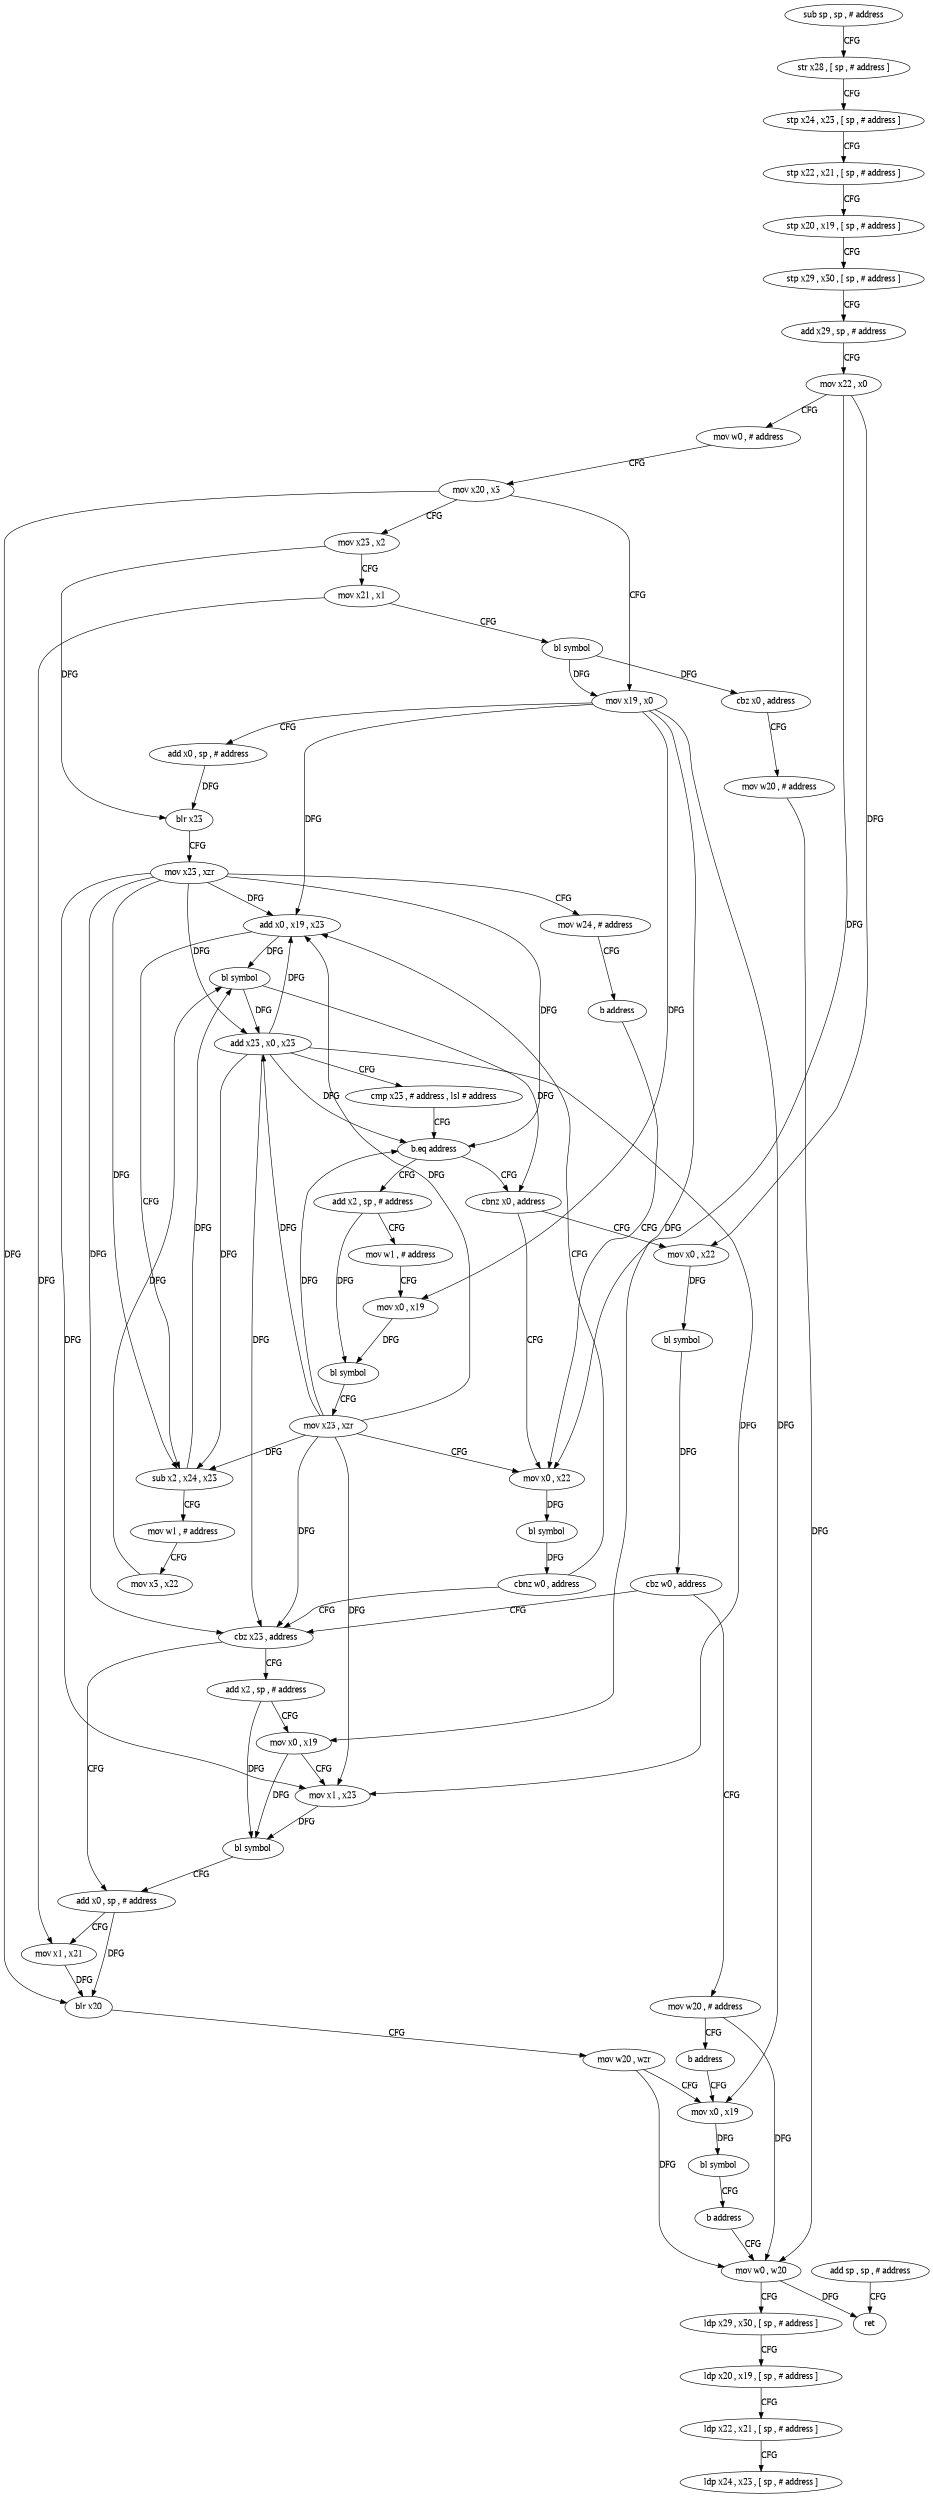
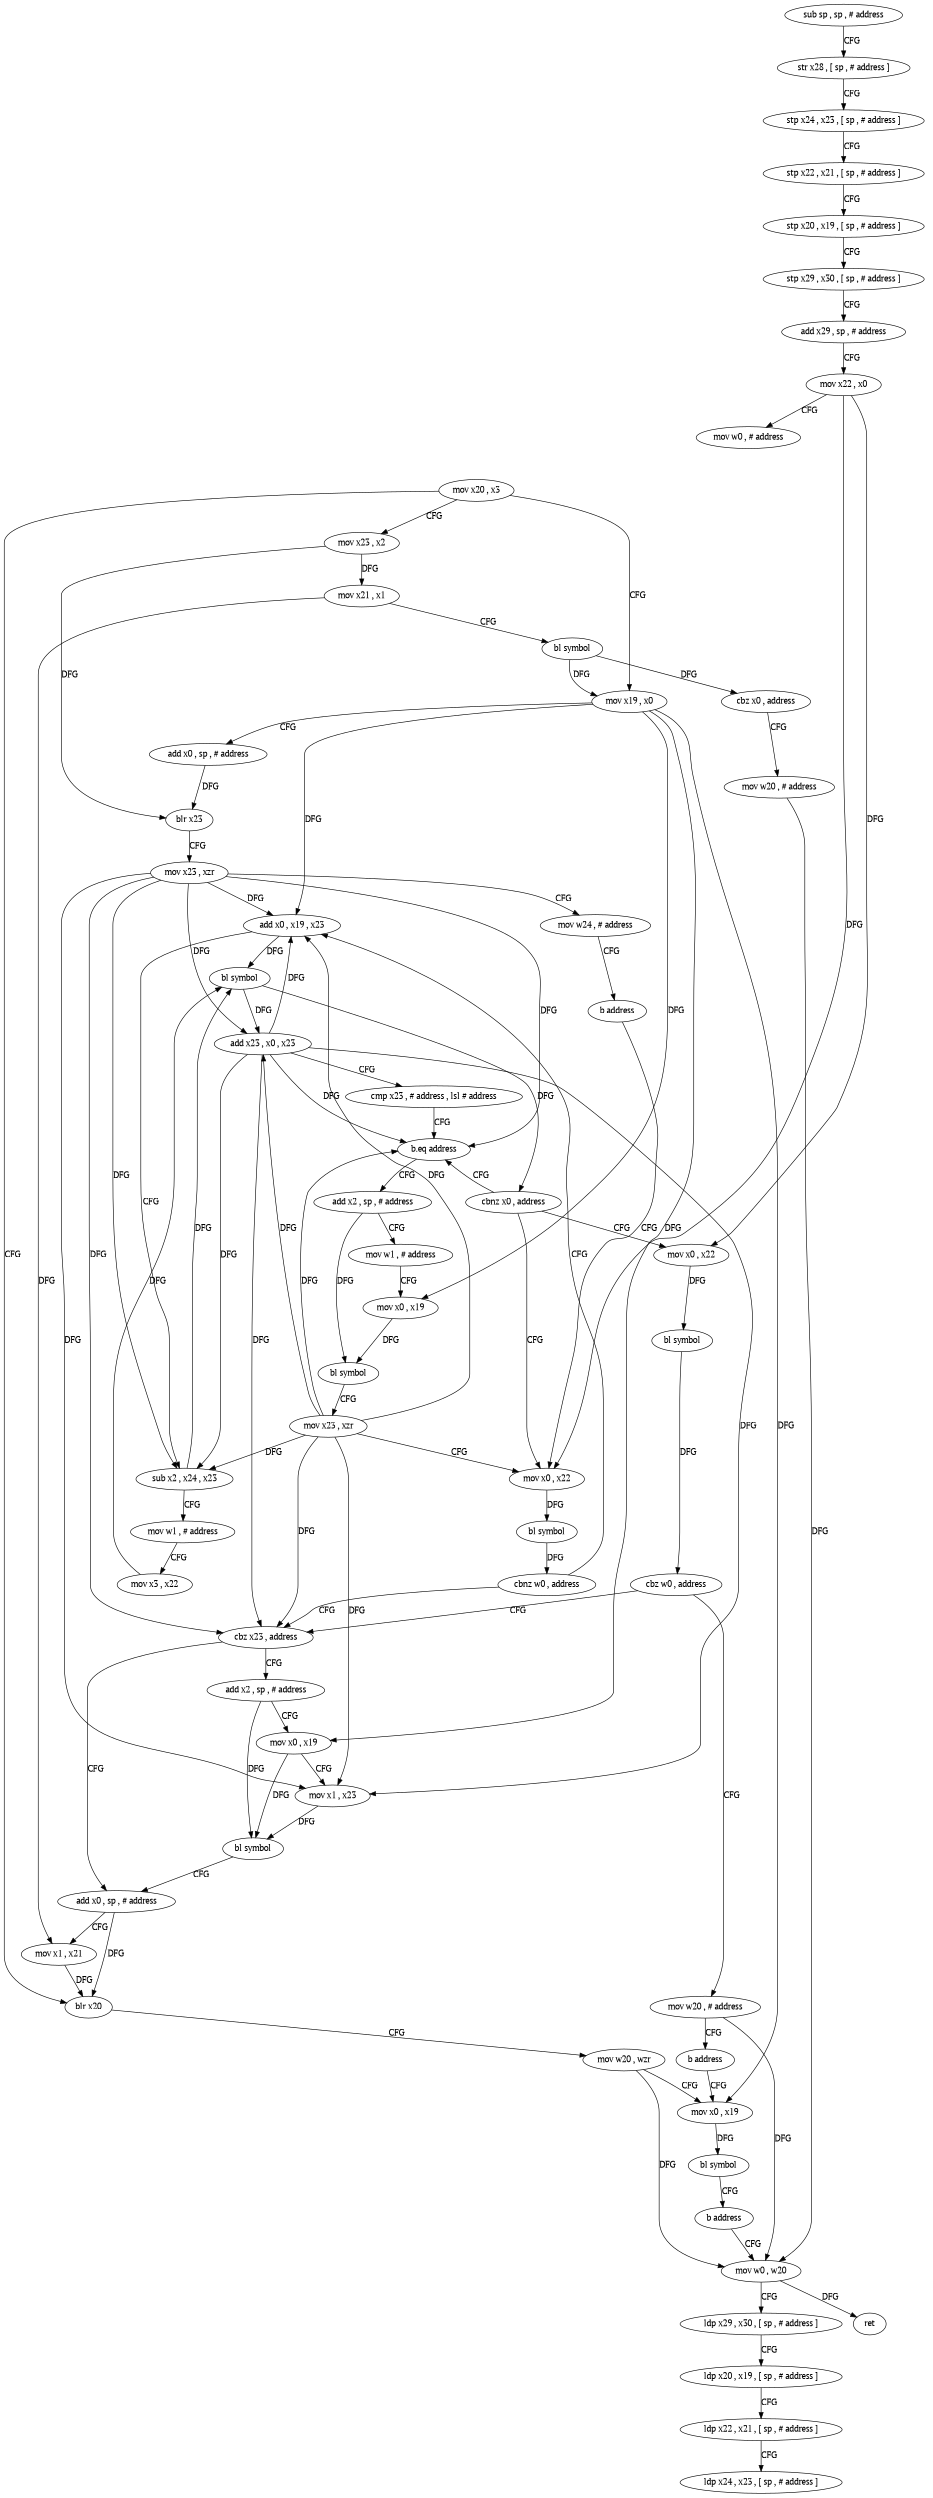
edge "mov w0 , # address" -> "mov x20 , x3": removed, label "CFG"
edge "mov x23 , x2" -> "mov x21 , x1": label "CFG" -> "DFG"
edge "b.eq address" -> "cbnz x0 , address": reversed
edge "mov x20 , x3" -> "blr x20": label "DFG" -> "CFG"
node "add sp , sp , # address": removed
